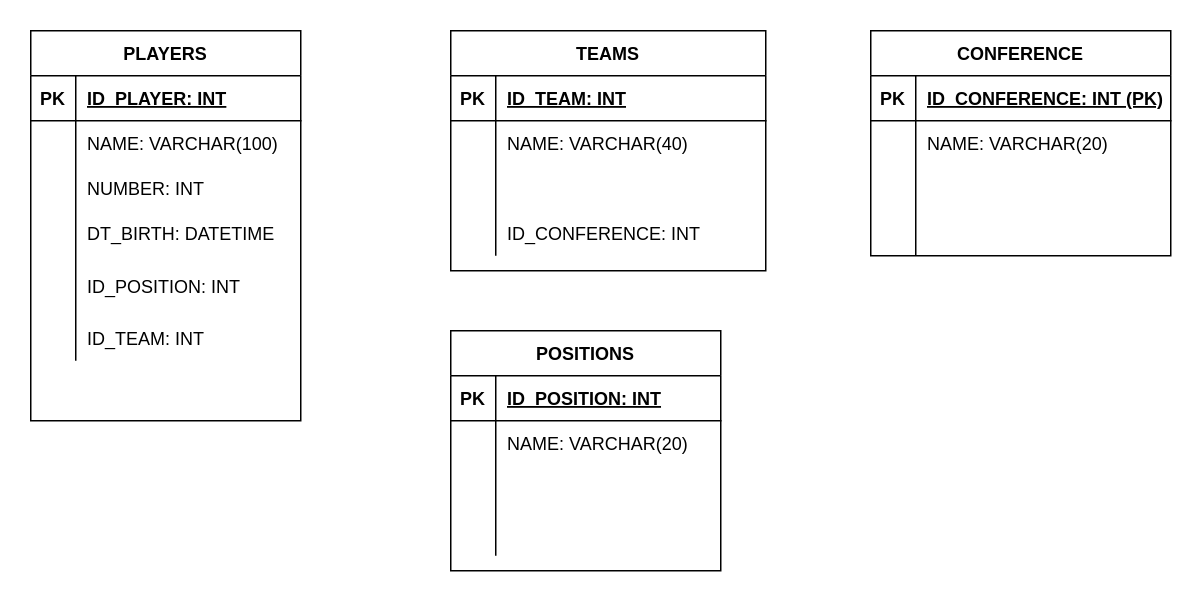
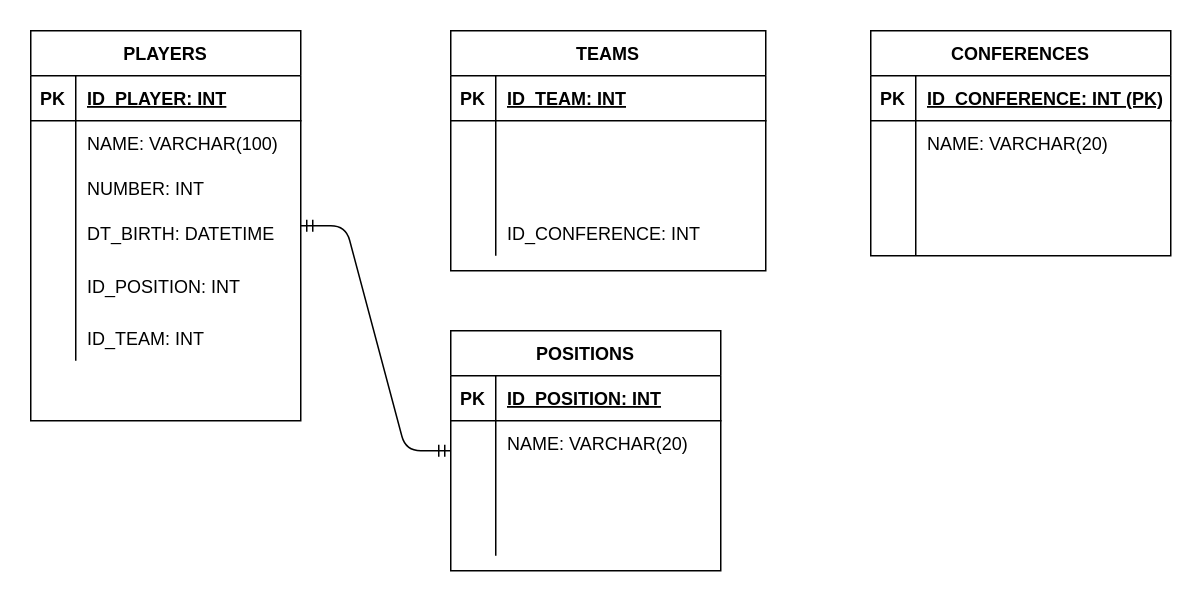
node "CONFERENCE": label "CONFERENCE" -> "CONFERENCES"
node "NAME: VARCHAR(40)": removed
edge "PLAYERS" -- "POSITIONS": added
